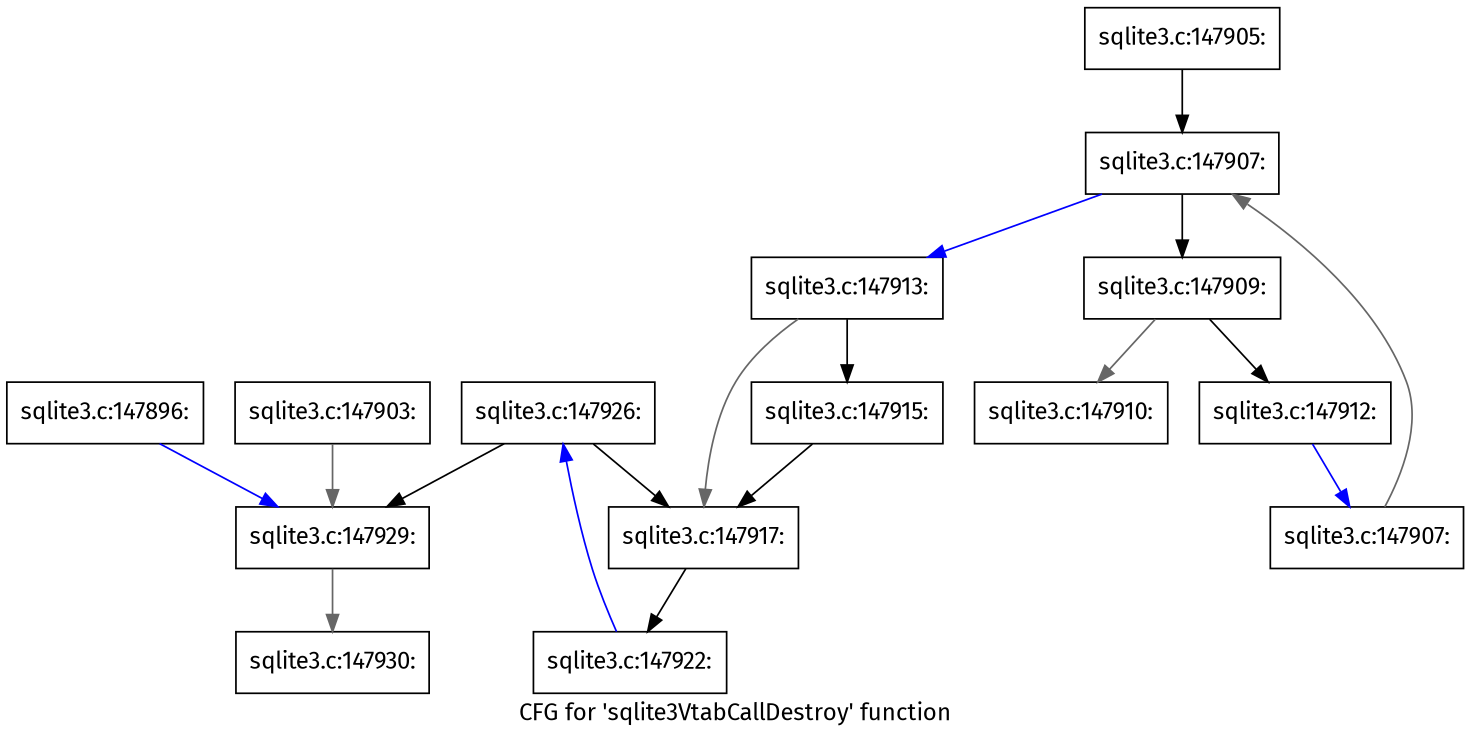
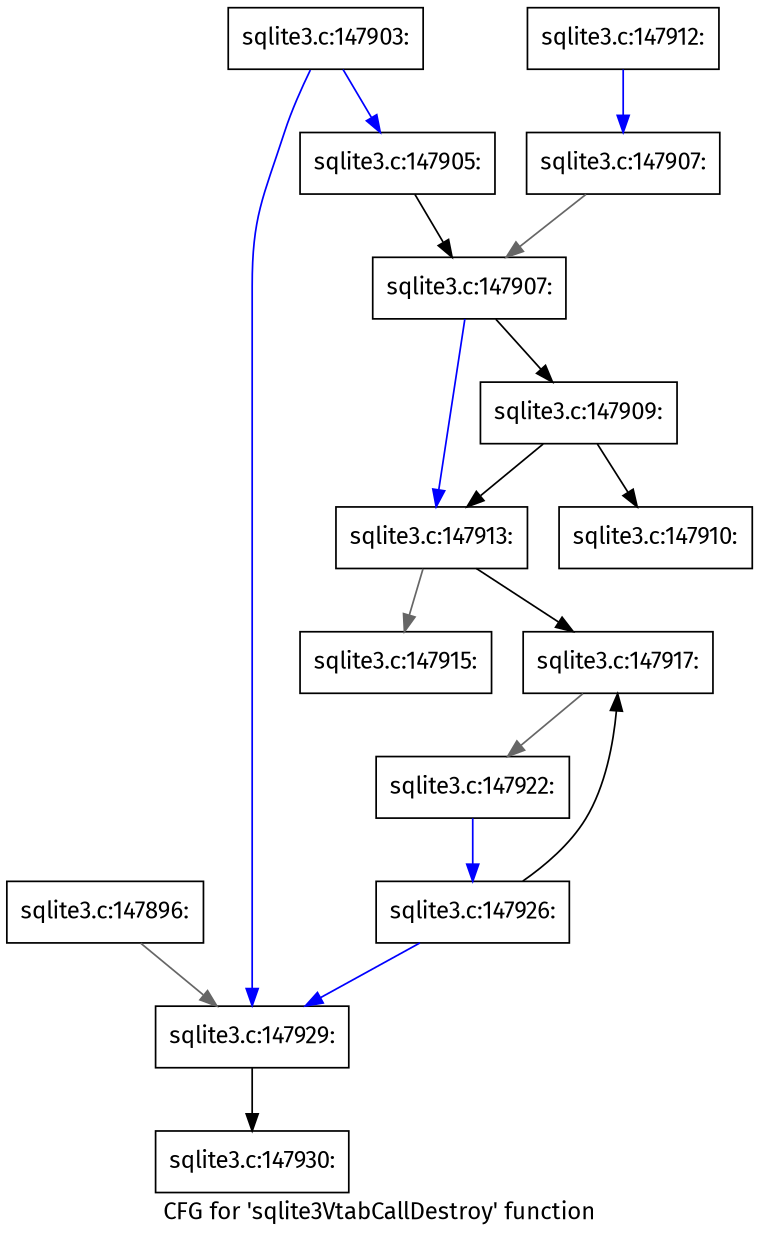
edge "sqlite3.c:147903:" -> "sqlite3.c:147905:": added
edge "sqlite3.c:147913:" -> "sqlite3.c:147915:": color black -> gray40
edge "sqlite3.c:147909:" -> "sqlite3.c:147910:": color gray40 -> black
edge "sqlite3.c:147909:" -> "sqlite3.c:147912:": now "sqlite3.c:147909:" -> "sqlite3.c:147913:"
edge "sqlite3.c:147913:" -> "sqlite3.c:147917:": color gray40 -> black
edge "sqlite3.c:147903:" -> "sqlite3.c:147929:": color gray40 -> blue
edge "sqlite3.c:147915:" -> "sqlite3.c:147917:": removed
edge "sqlite3.c:147896:" -> "sqlite3.c:147929:": color blue -> gray40
edge "sqlite3.c:147926:" -> "sqlite3.c:147929:": color black -> blue
edge "sqlite3.c:147929:" -> "sqlite3.c:147930:": color gray40 -> black
edge "sqlite3.c:147917:" -> "sqlite3.c:147922:": color black -> gray40
